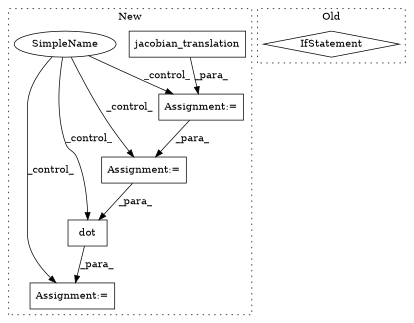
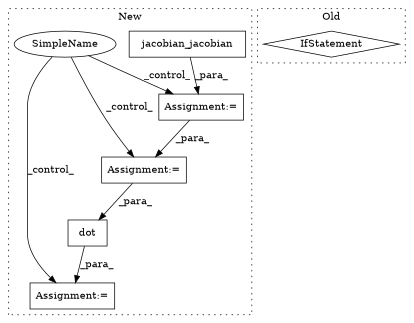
node "jacobian_translation": label "jacobian_translation" -> "jacobian_jacobian"
edge "SimpleName" -> "dot": removed, label "_control_"
